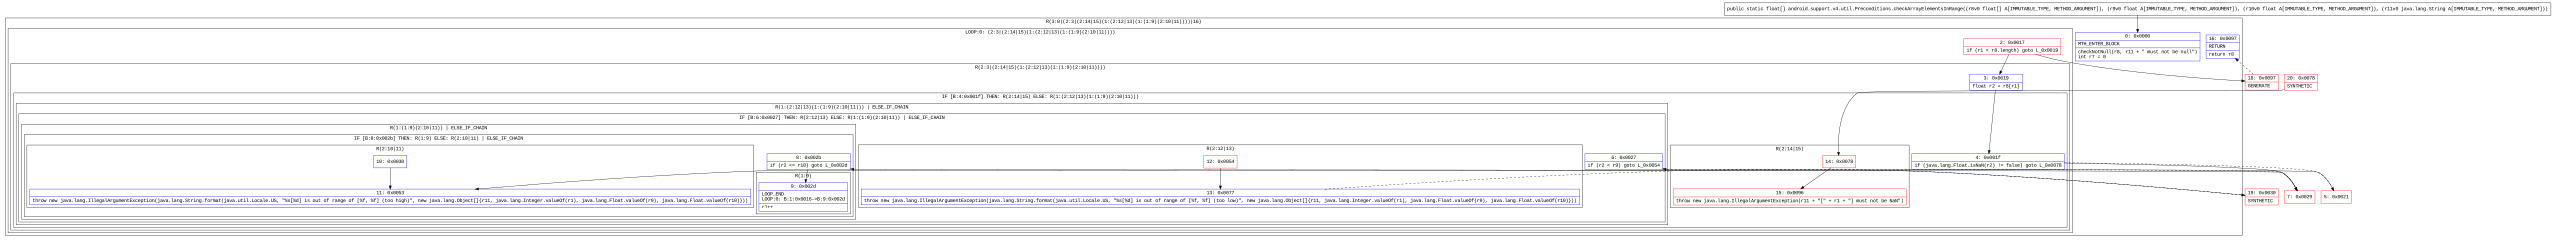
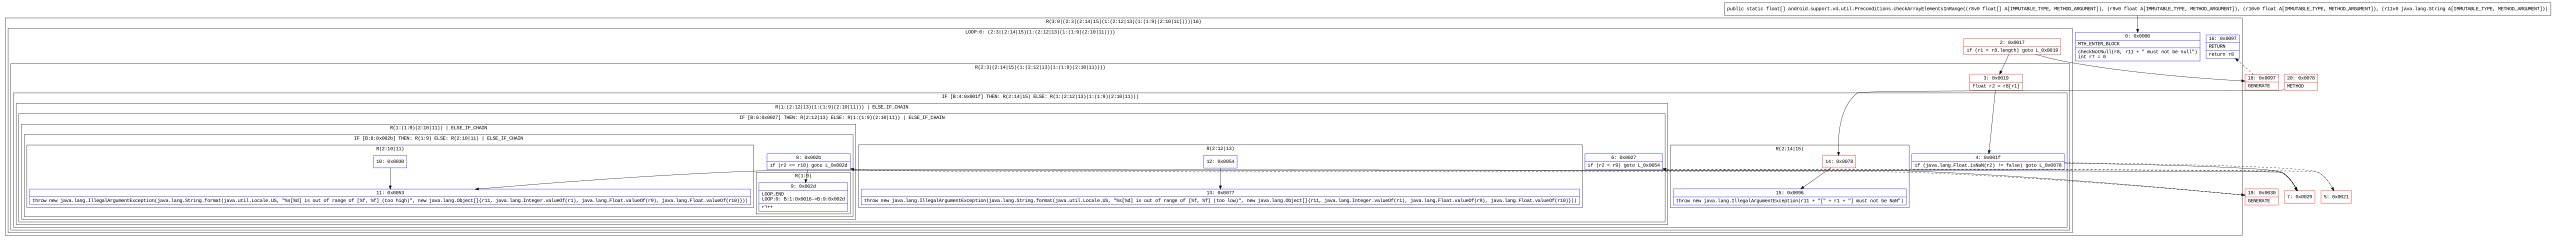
node "3: 0x0019": color blue -> red
node "20: 0x0078": text "SYNTHETIC" -> "METHOD"
node "12: 0x0054": color red -> blue
edge "5: 0x0021" -> "6: 0x0027": style solid -> dashed
edge "13: 0x0077" -> "19: 0x0030": now "8: 0x002b" -> "19: 0x0030"
node "15: 0x0096": color red -> blue
node "19: 0x0030": text "SYNTHETIC" -> "GENERATE"
